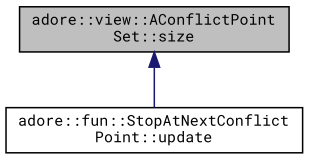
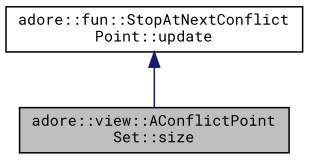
edge "adore::fun::StopAtNextConflict Point::update" -> "adore::view::AConflictPoint Set::size": reversed
